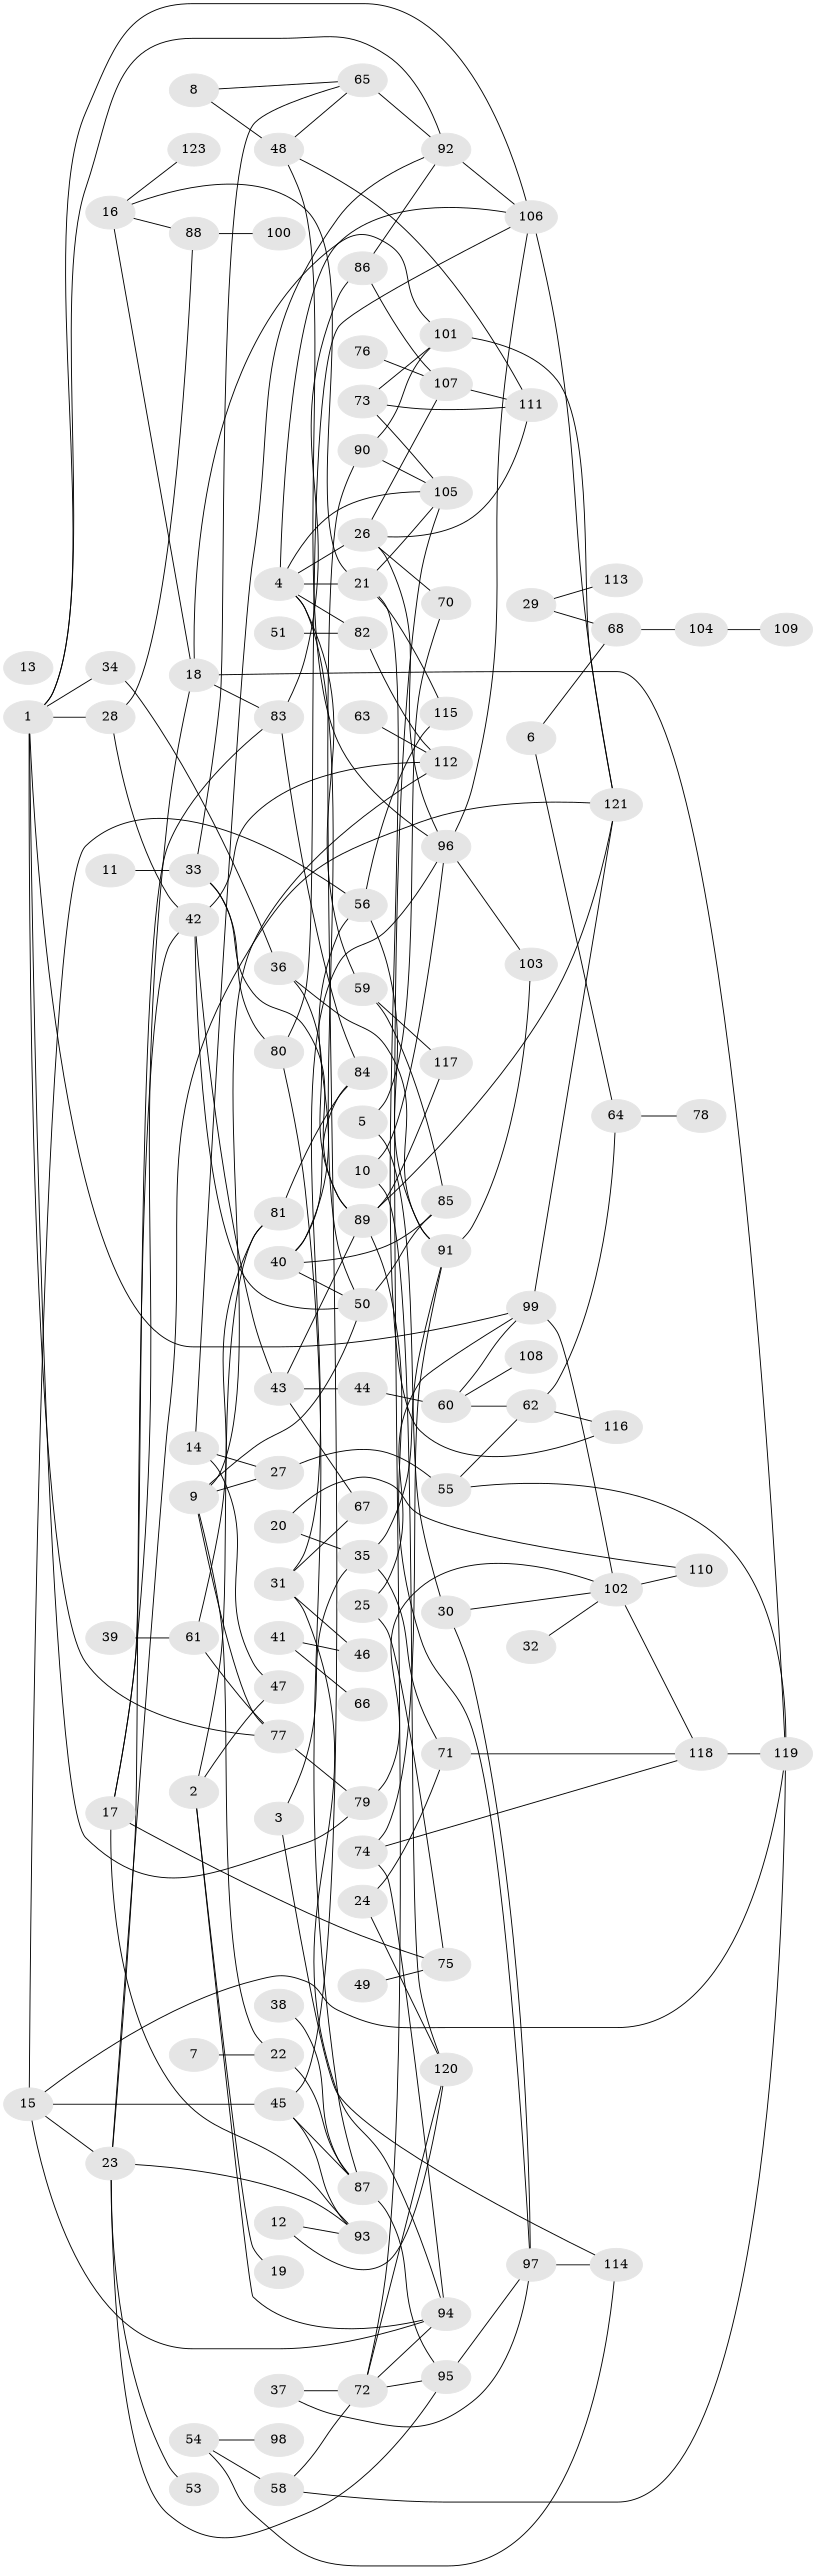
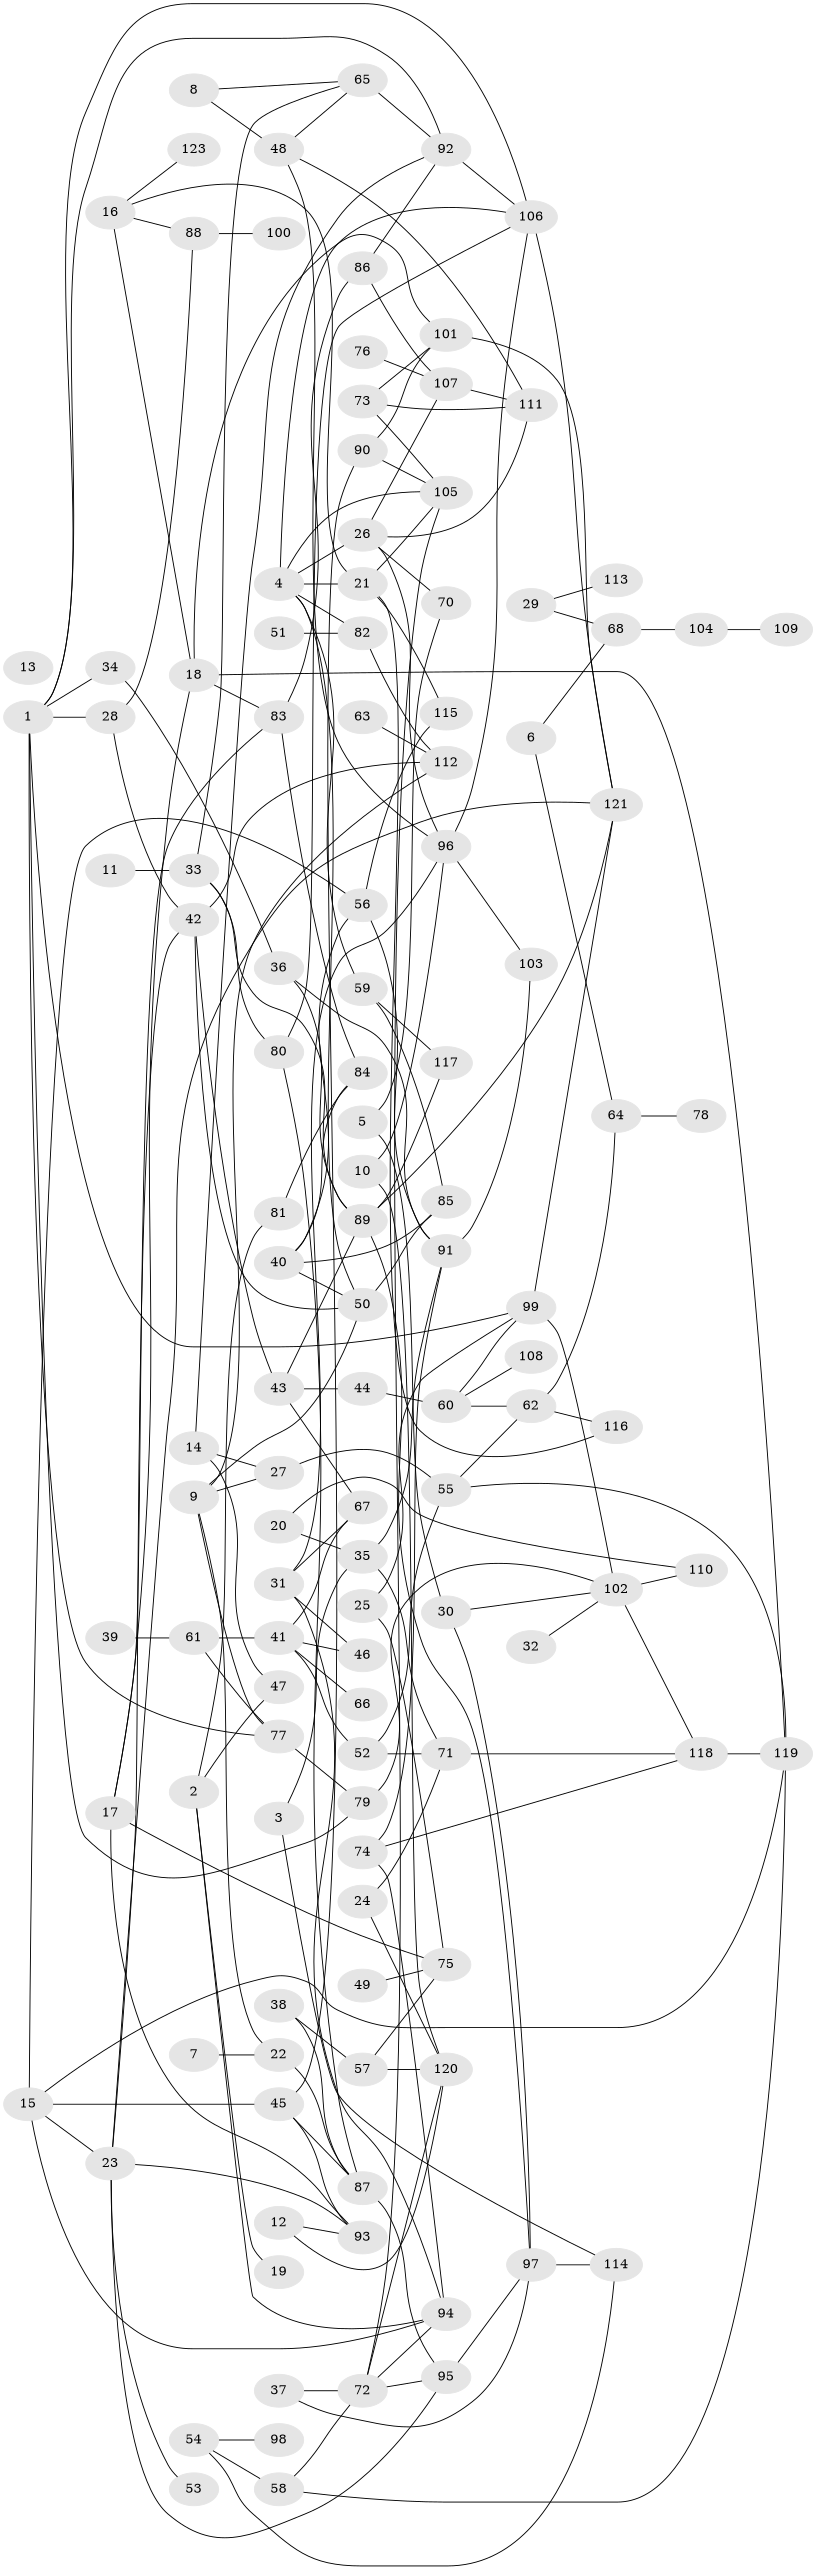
edge "81" -- "61": now "41" -- "61"
edge "67" -- "41": added
node "52": added
node "57": added
